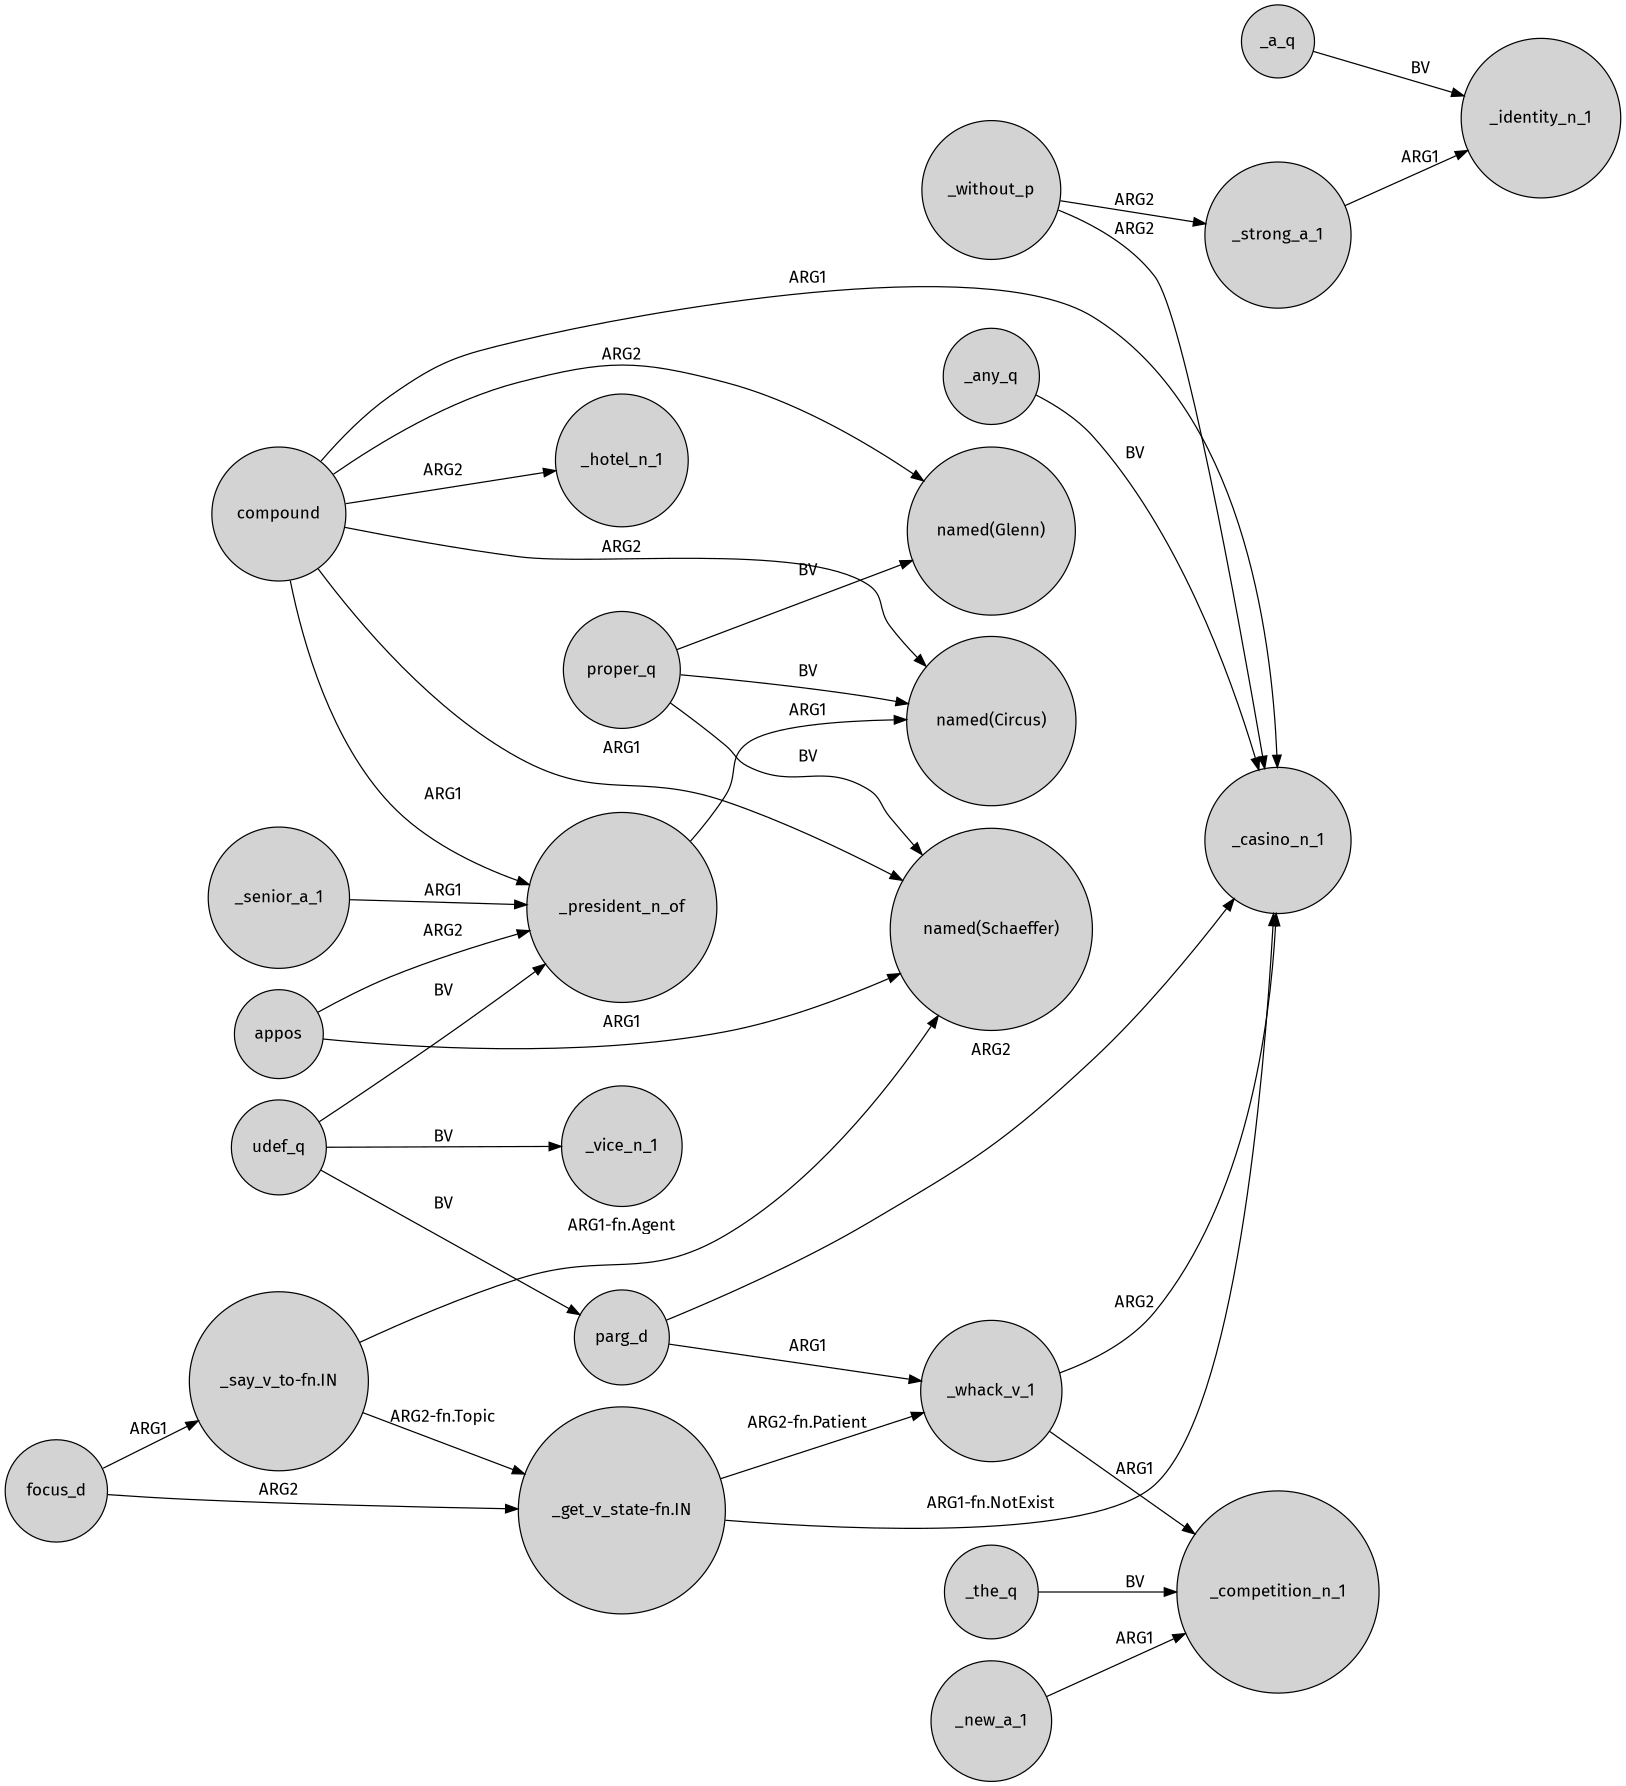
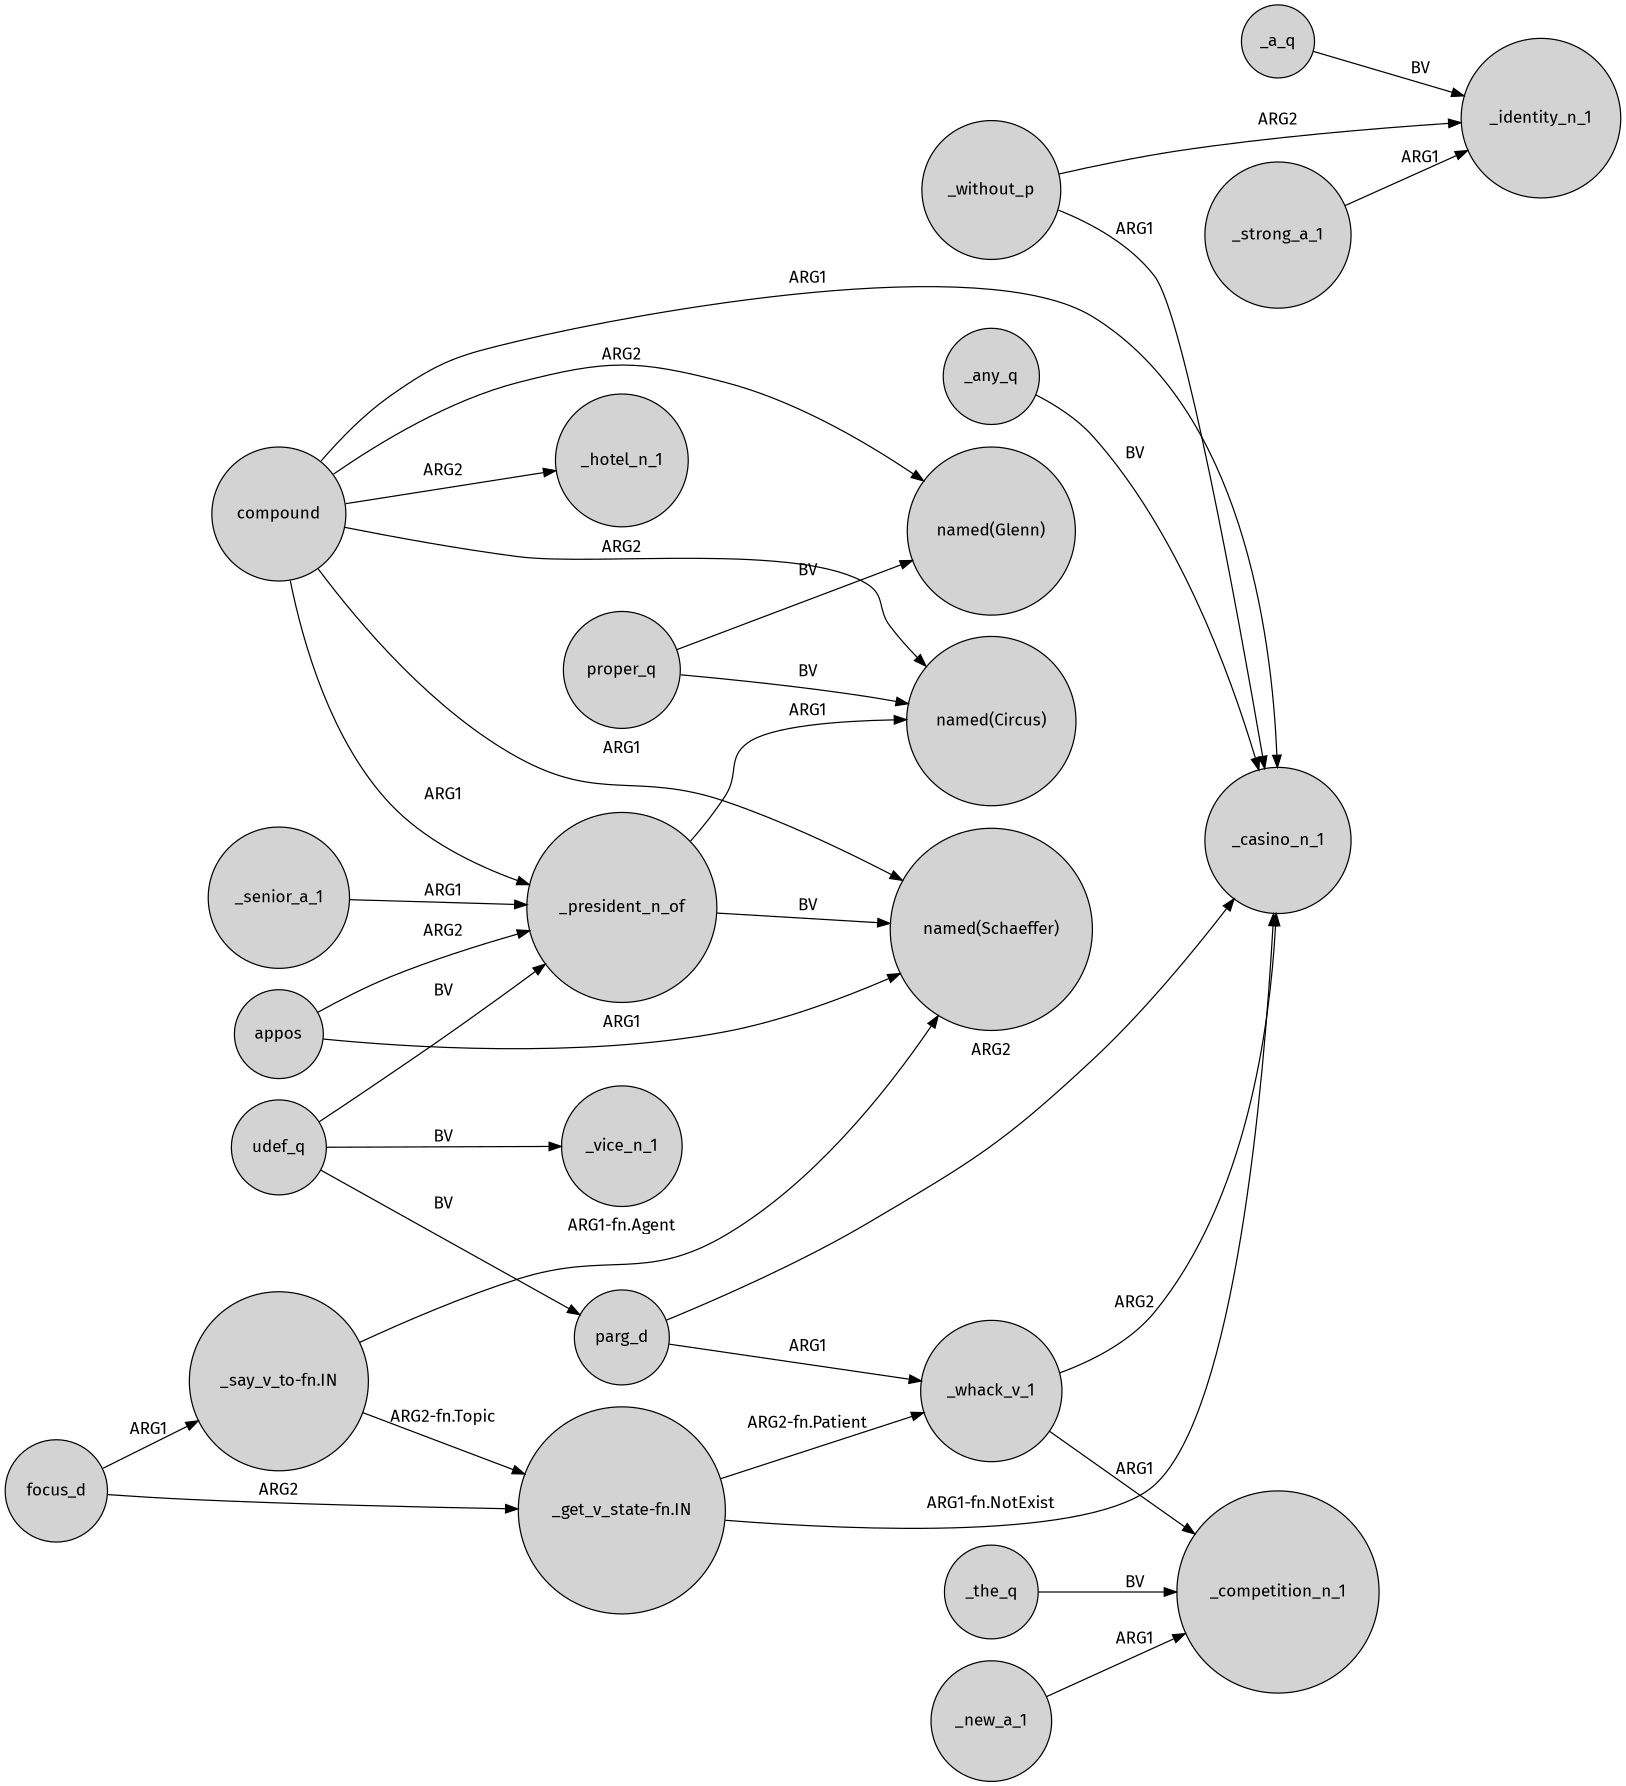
edge "_without_p" -> "_strong_a_1": now "_without_p" -> "_identity_n_1"
edge "_without_p" -> "_casino_n_1": label "ARG2" -> "ARG1"
edge "proper_q" -> "named(Schaeffer)": now "_president_n_of" -> "named(Schaeffer)"
